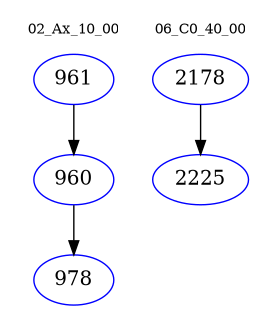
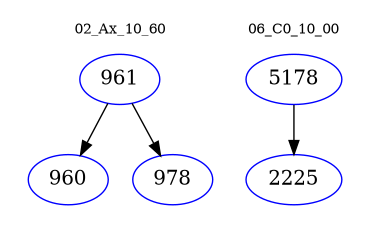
cluster "02_Ax_10_00": label "02_Ax_10_00" -> "02_Ax_10_60"
cluster "06_C0_40_00": label "06_C0_40_00" -> "06_C0_10_00"
node "2178": label "2178" -> "5178"
edge "960" -> "978": now "961" -> "978"
